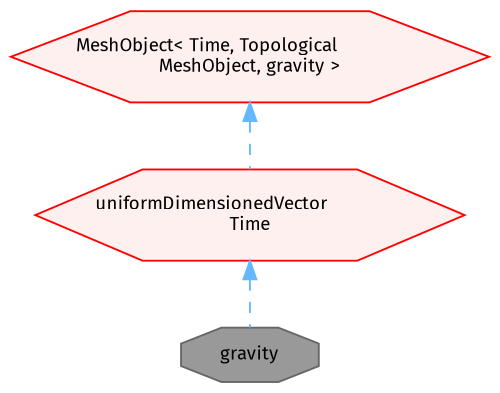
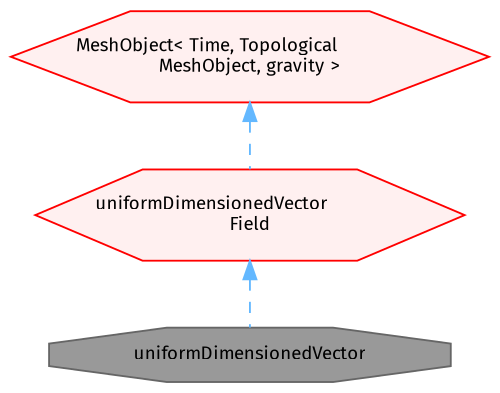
node "uniformDimensionedVector Time": label "uniformDimensionedVector Time" -> "uniformDimensionedVector Field"
node "gravity": label "gravity" -> "uniformDimensionedVector"
